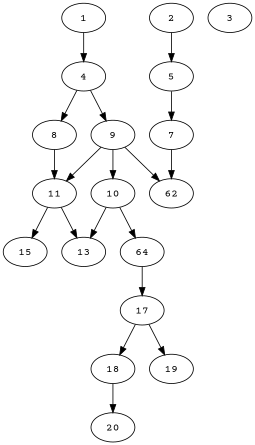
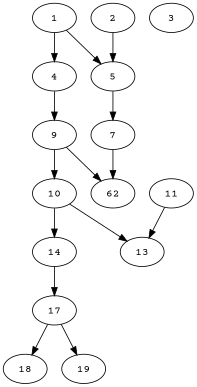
edge "1" -> "5": added
node "8": removed
edge "9" -> "11": removed
node "15": removed
node "64": label "64" -> "14"
node "20": removed
